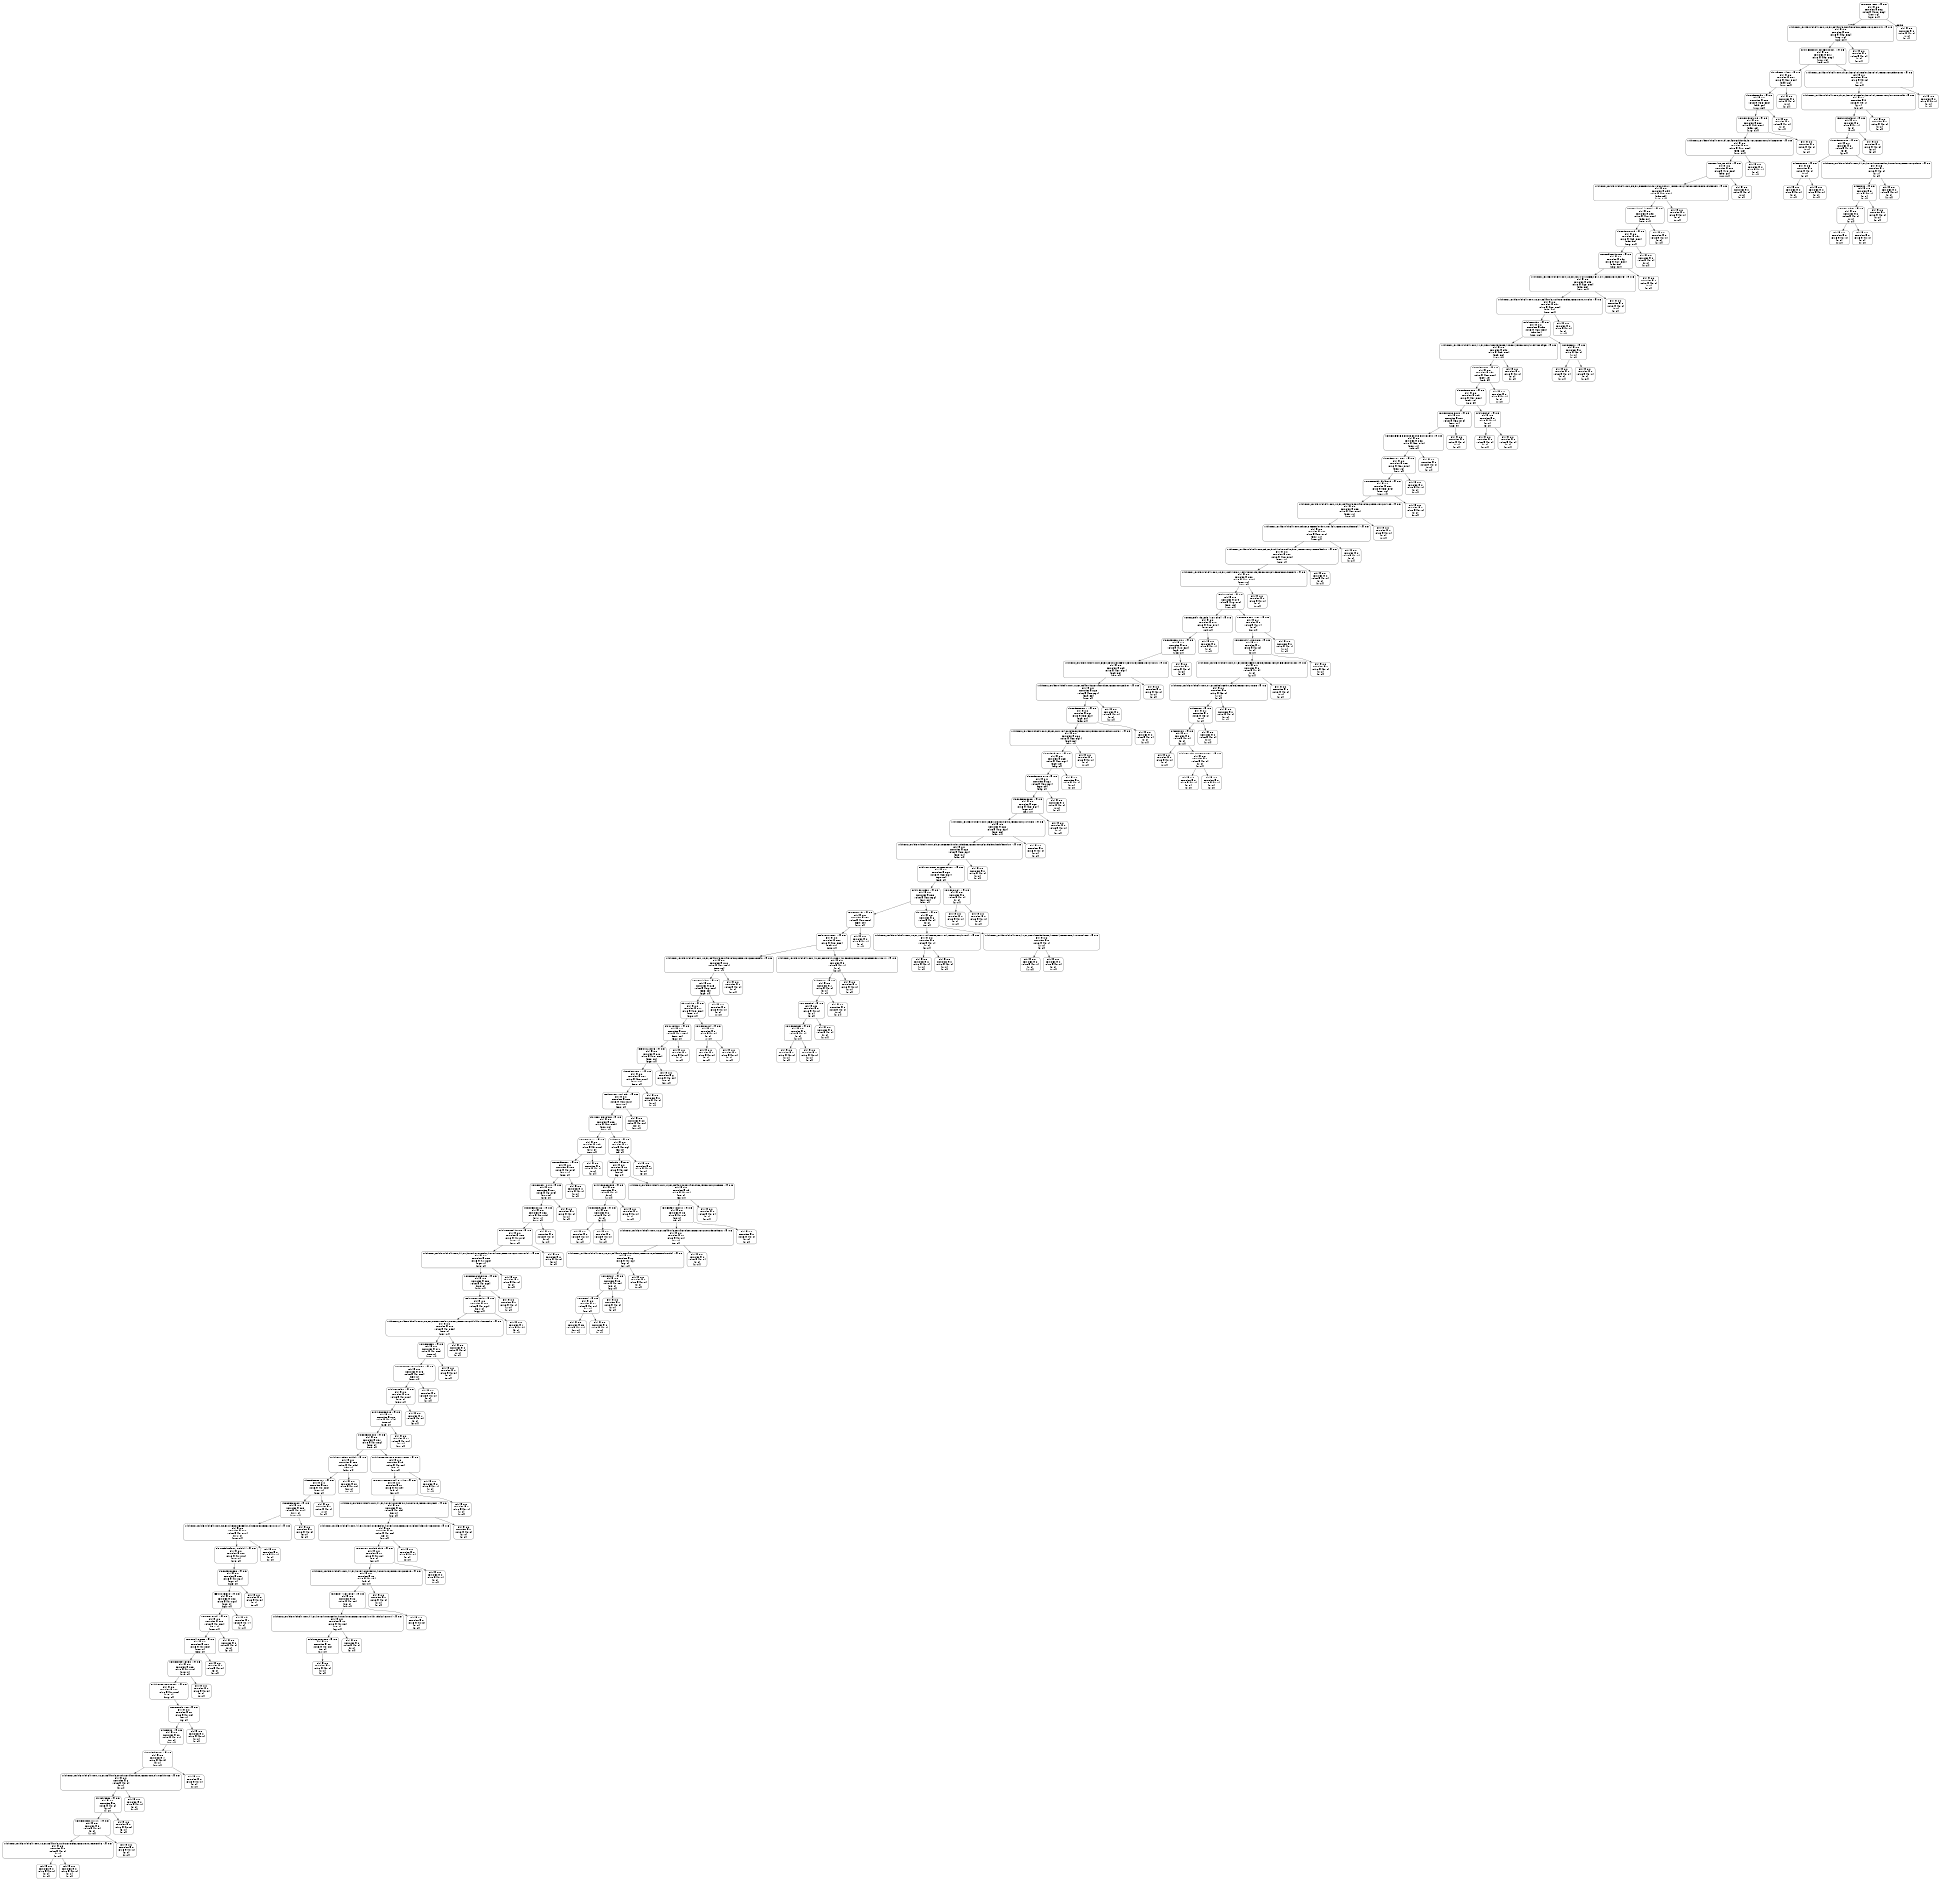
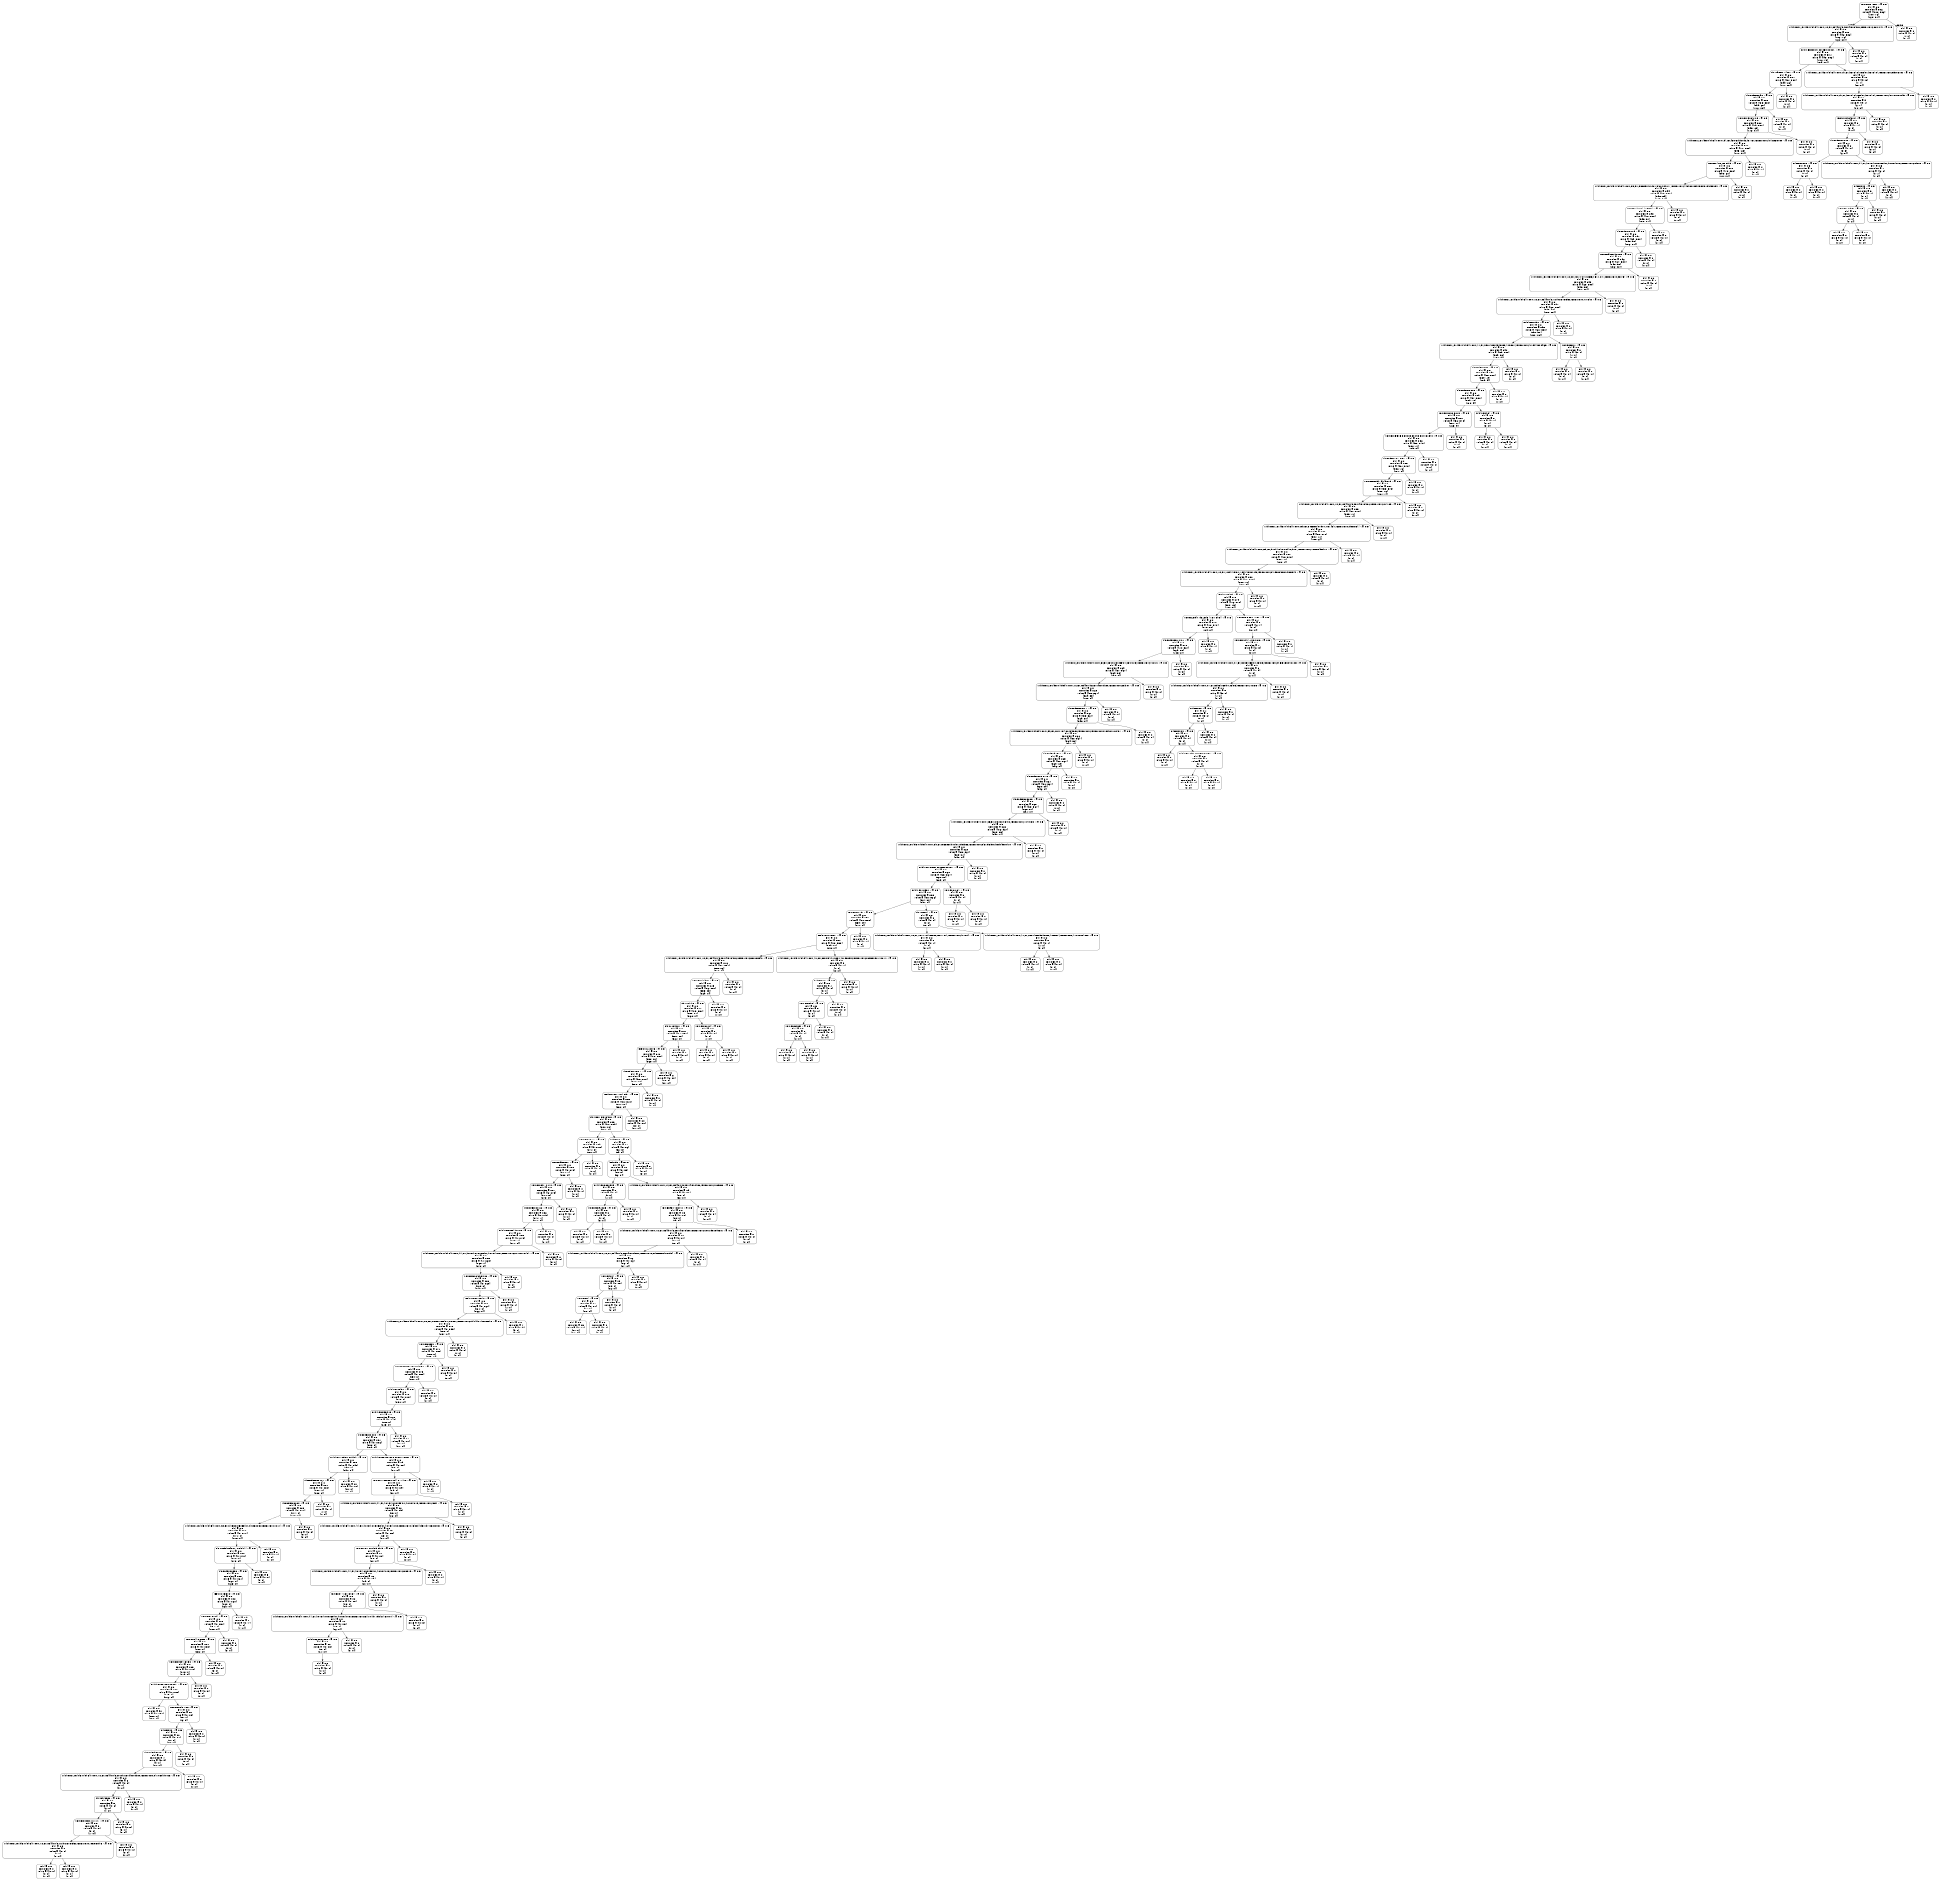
node "gini = 0.0 samples = 4 value = [[0, 5] [5, 0] [5, 0]]": removed
node "gini = 0.0 samples = 5 value = [[0, 8] [8, 0] [8, 0]]": added
node "gini = 0.0 samples = 3 value = [[0, 3] [3, 0] [3, 0]]": removed
node "gini = 0.0 samples = 91 value = [[0, 130] [130, 0] [130, 0]]": added
node "gini = 0.0 samples = 3 value = [[0, 5] [5, 0] [5, 0]]": added
